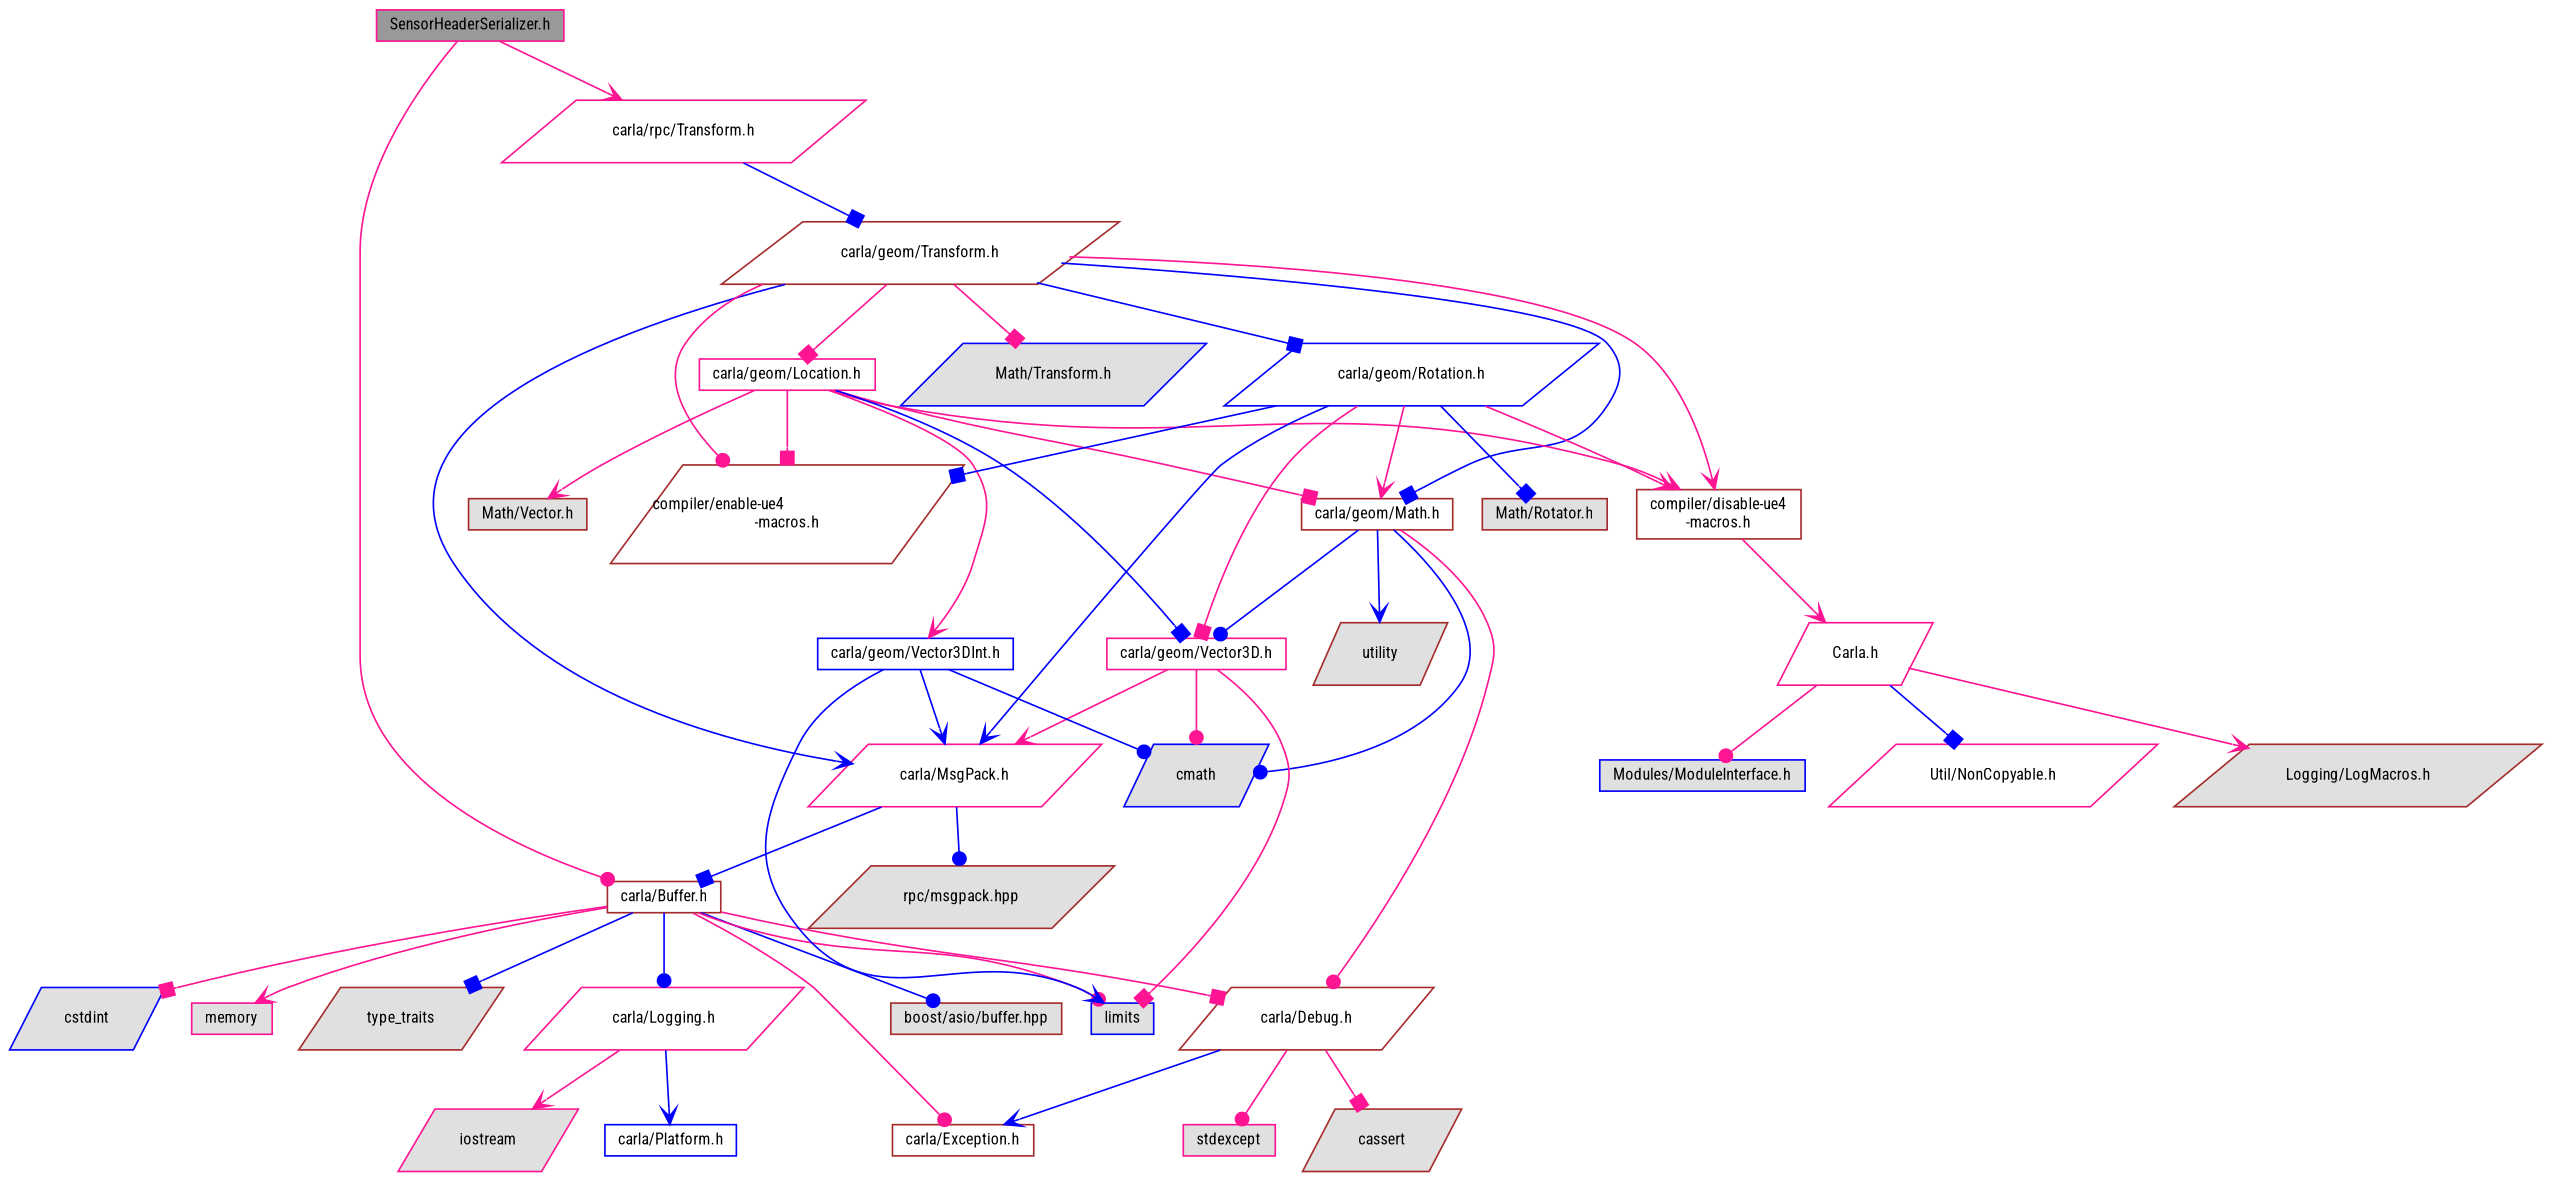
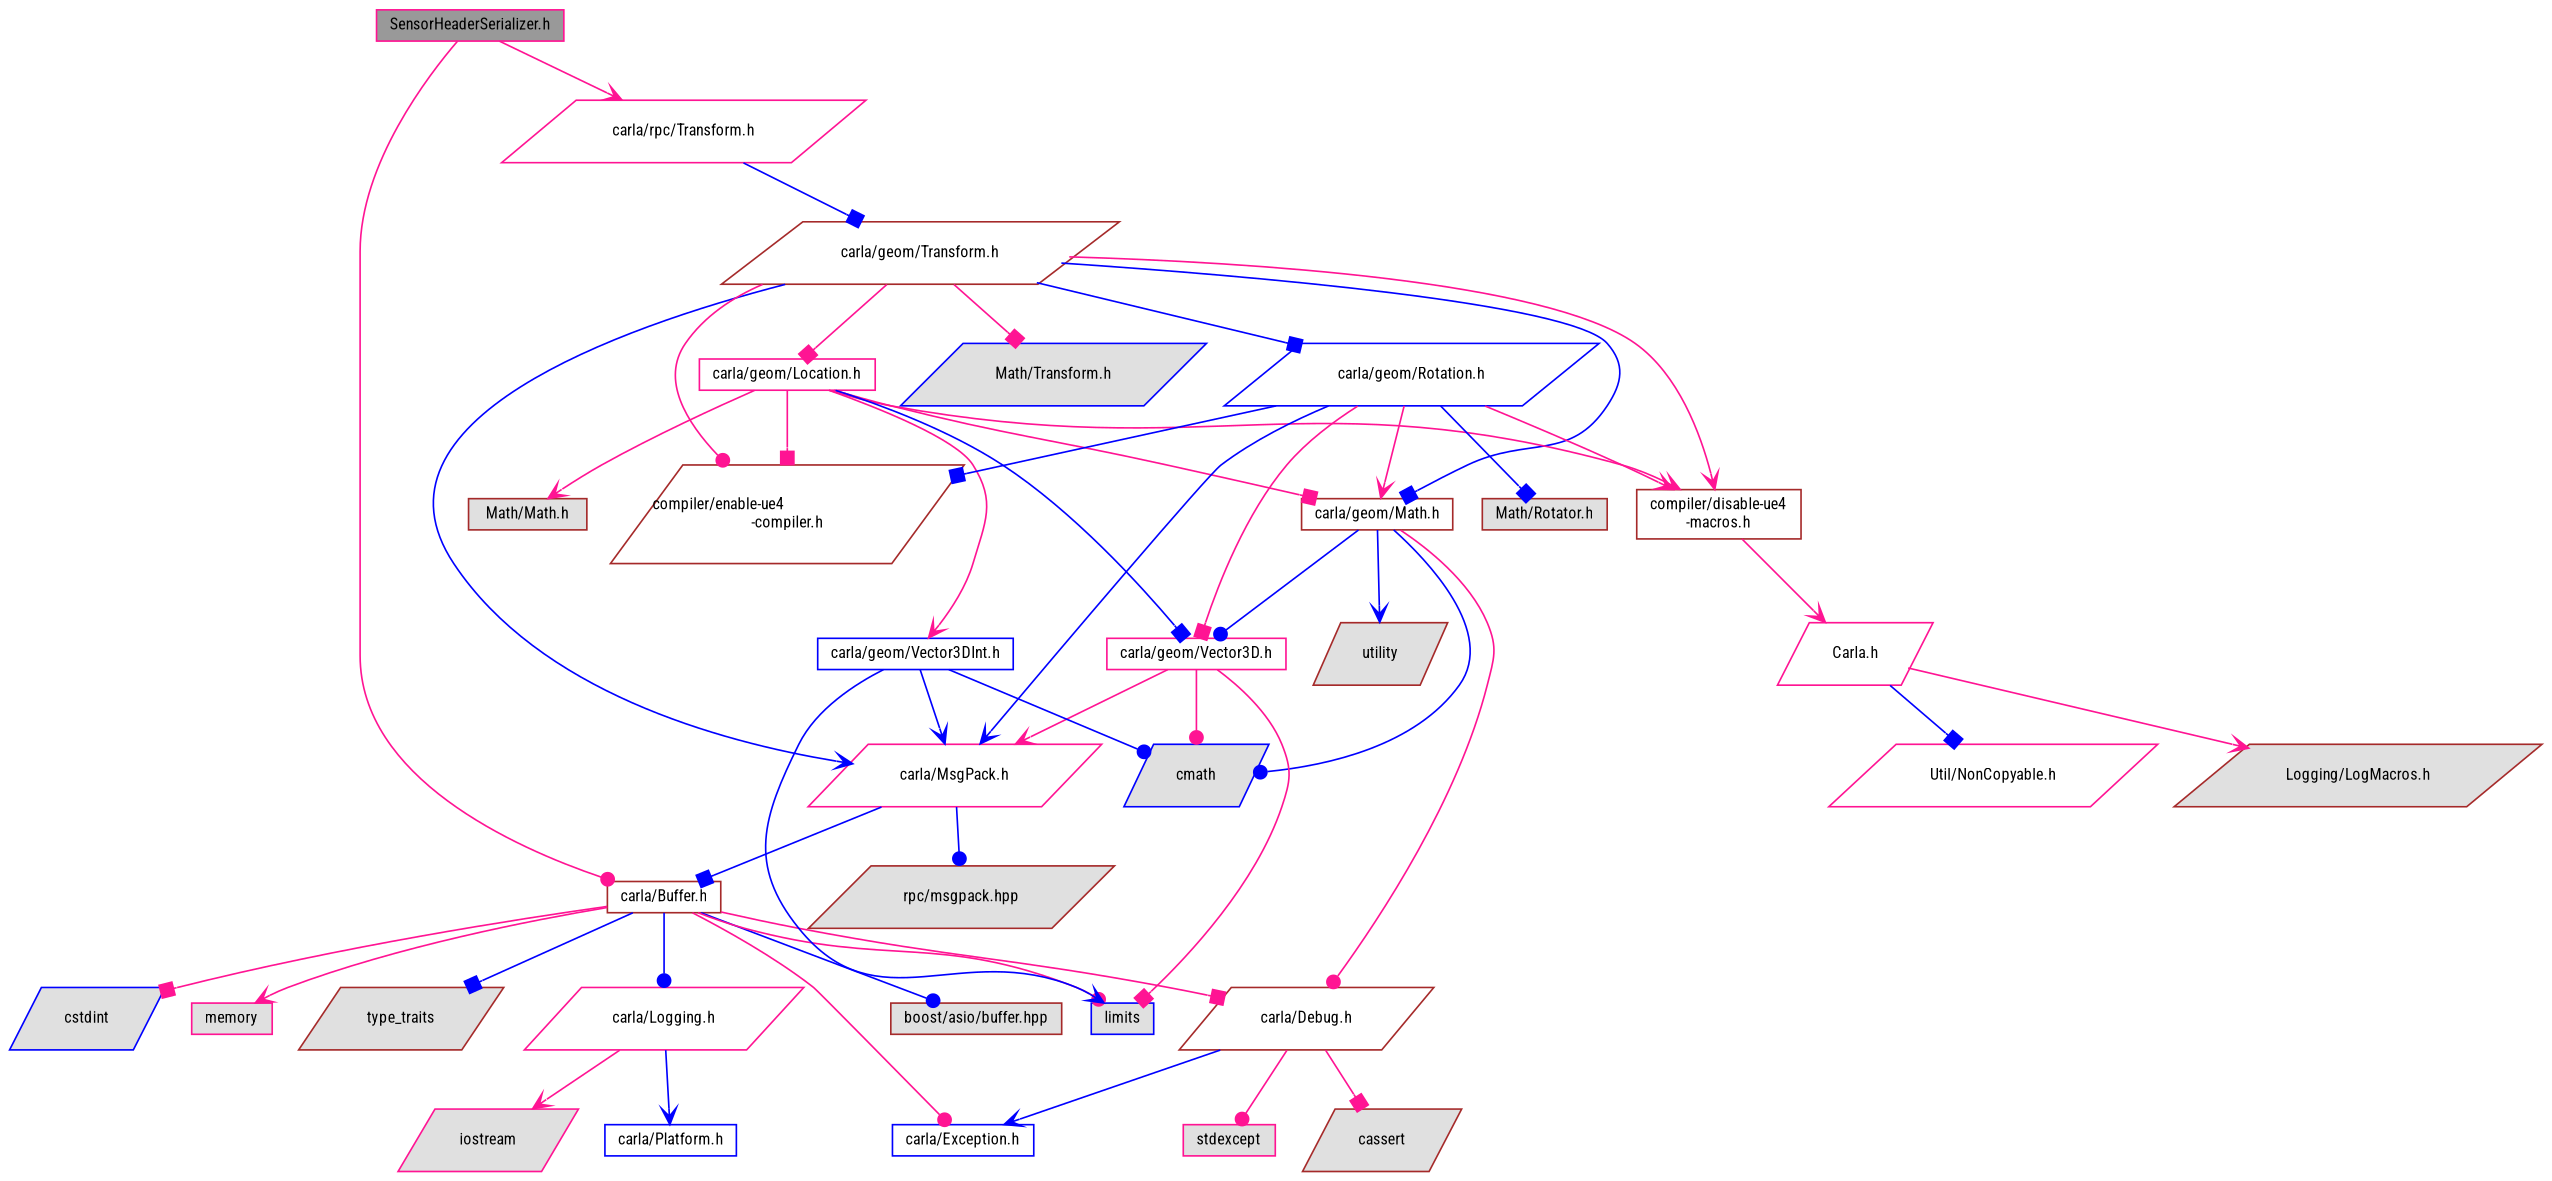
node "Math/Vector.h": label "Math/Vector.h" -> "Math/Math.h"
node "compiler/enable-ue4 -macros.h": label "compiler/enable-ue4 -macros.h" -> "compiler/enable-ue4 -compiler.h"
node "Modules/ModuleInterface.h": removed
node "carla/Exception.h": color brown -> blue
